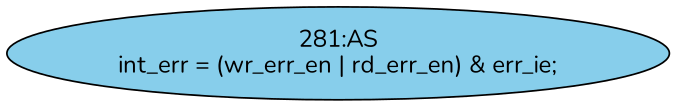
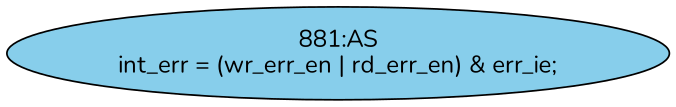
node "281:AS int_err = (wr_err_en | rd_err_en) & err_ie;": label "281:AS int_err = (wr_err_en | rd_err_en) & err_ie;" -> "881:AS int_err = (wr_err_en | rd_err_en) & err_ie;"
